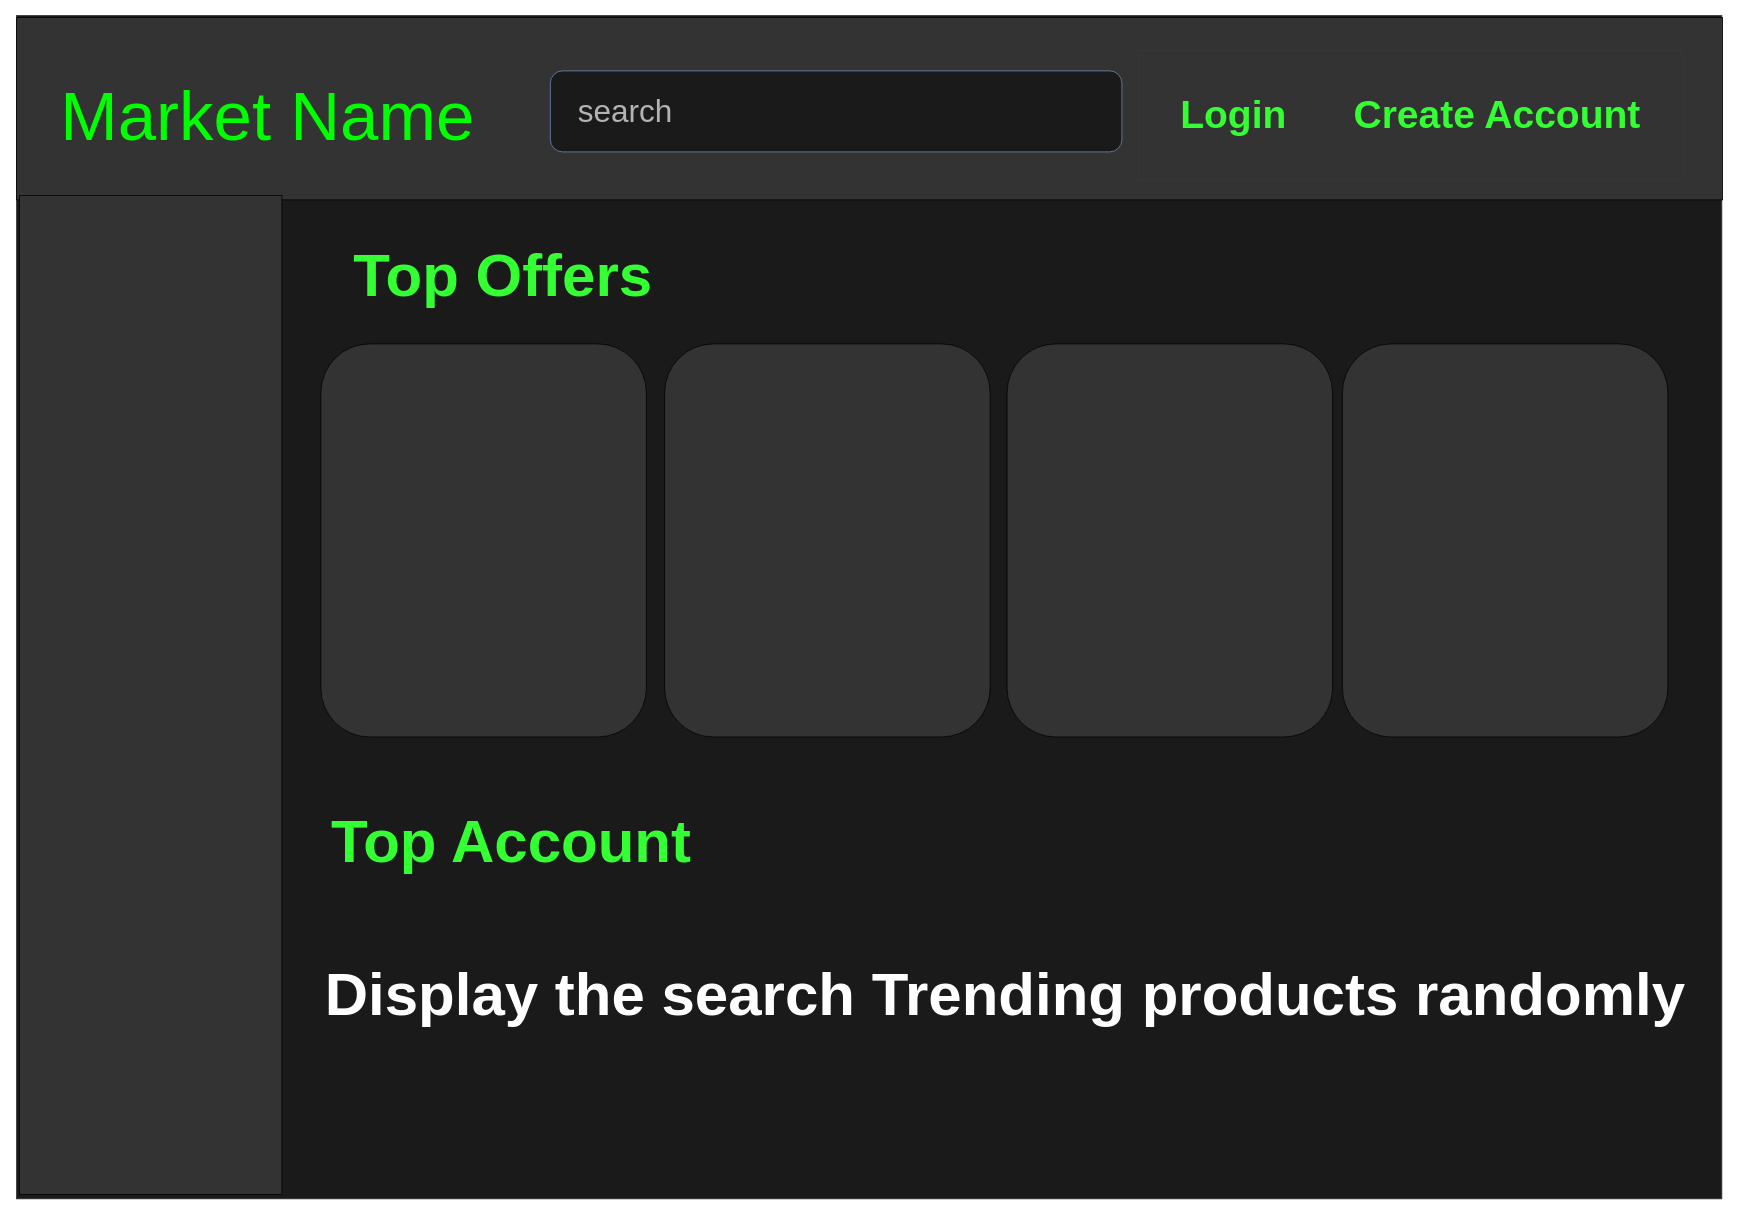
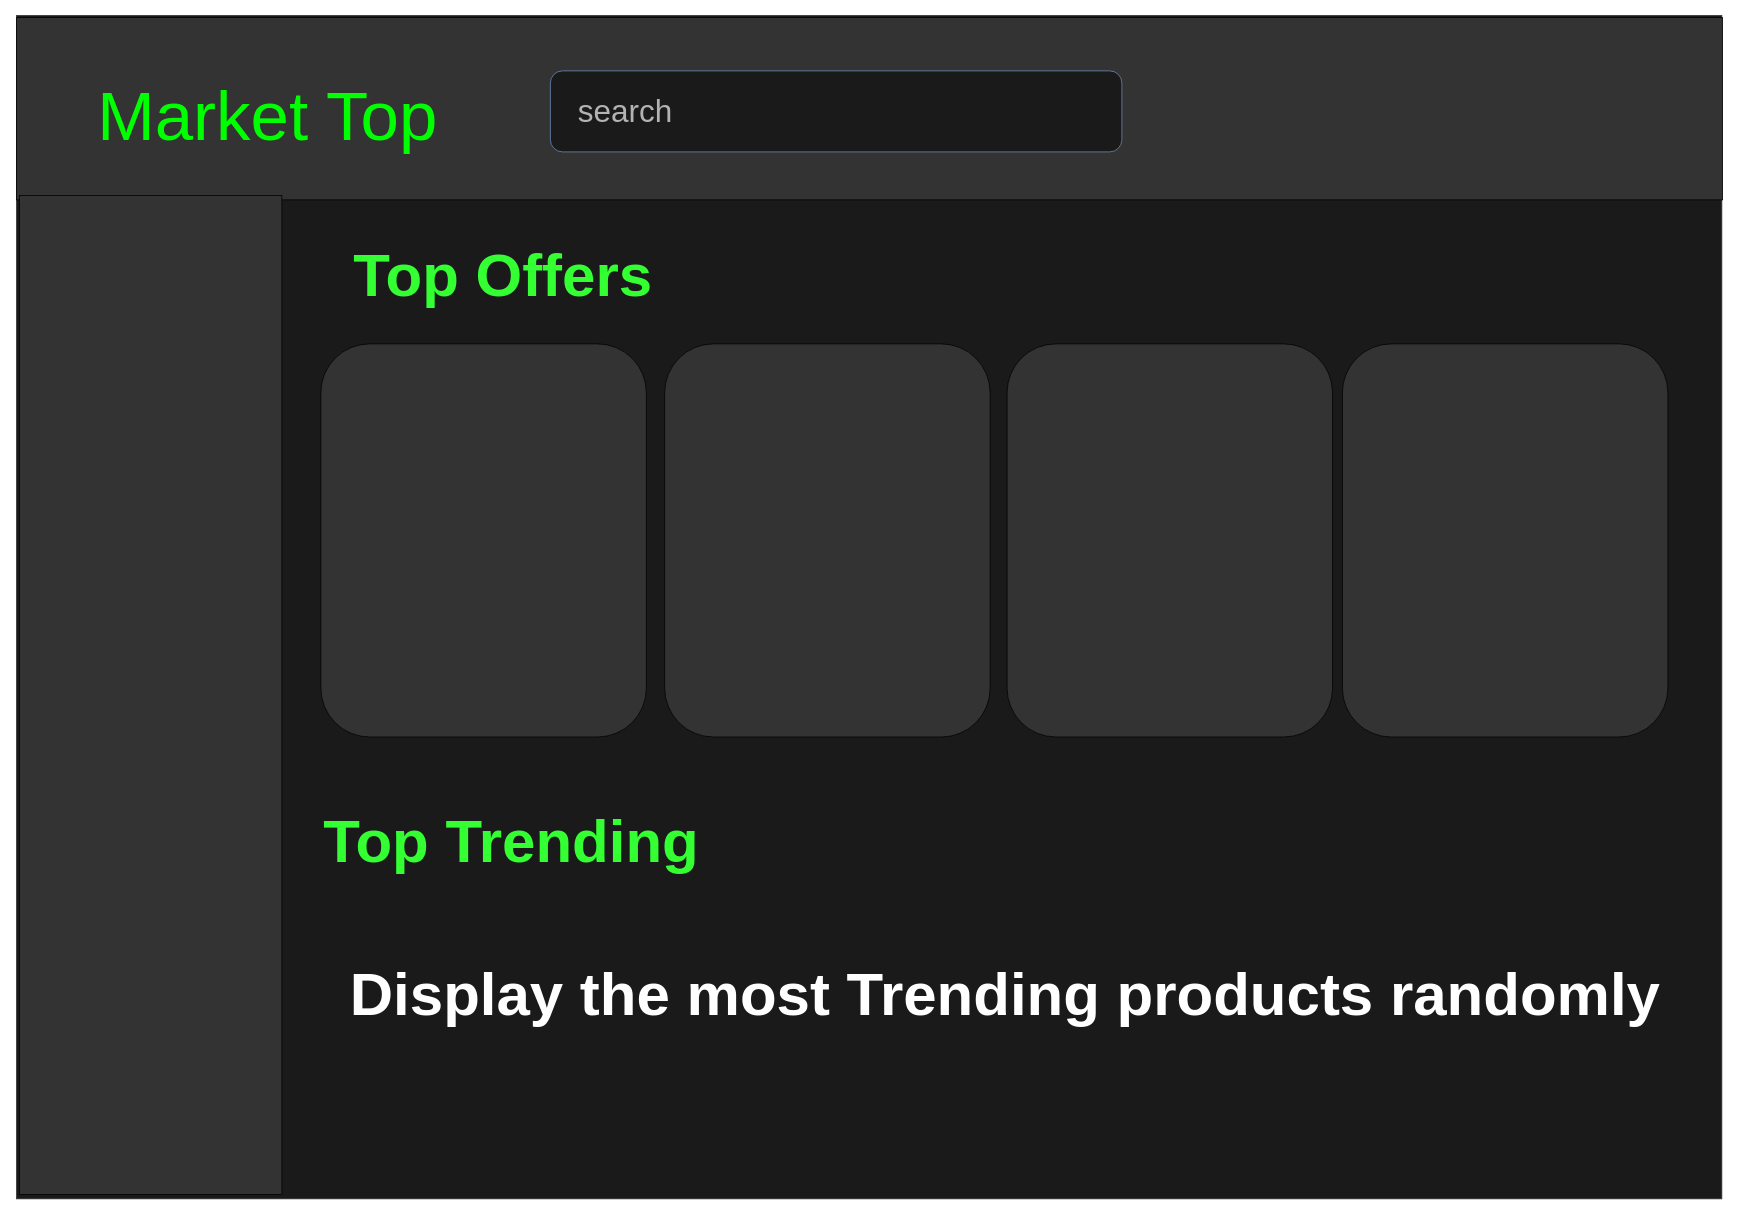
node "Login Create Account": removed
node "Market Name": label "Market Name" -> "Market Top"
node "Top Account": label "Top Account" -> "Top Trending"
node "Display the search Trending products randomly": label "Display the search Trending products randomly" -> "Display the most Trending products randomly"
